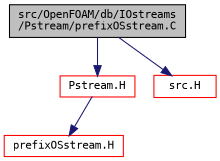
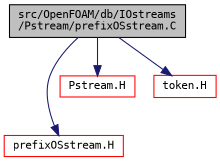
node "src.H": label "src.H" -> "token.H"
edge "Pstream.H" -> "prefixOSstream.H": now "src/OpenFOAM/db/IOstreams /Pstream/prefixOSstream.C" -> "prefixOSstream.H"
